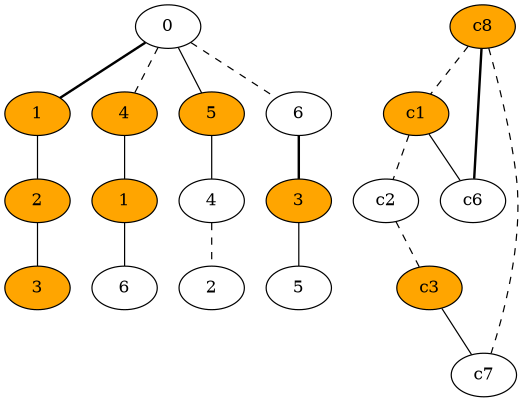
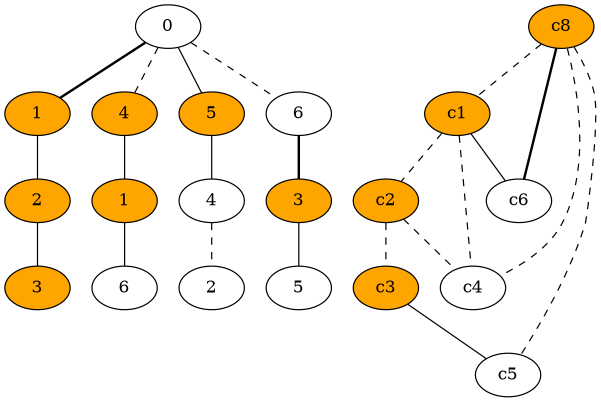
node "c2": fillcolor white -> orange
node "c4": added
node "c7": label "c7" -> "c5"
